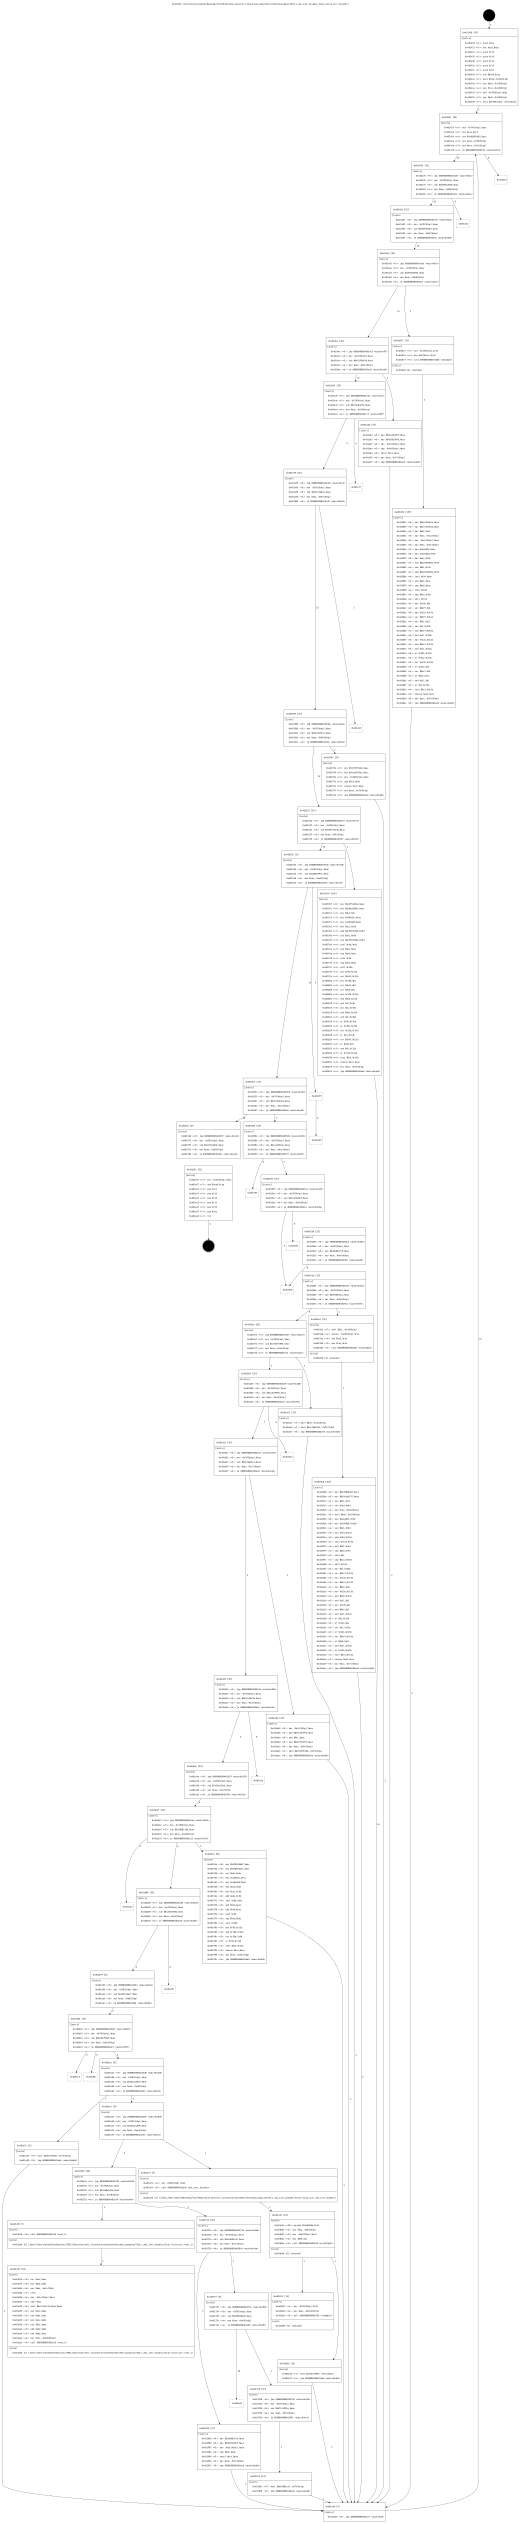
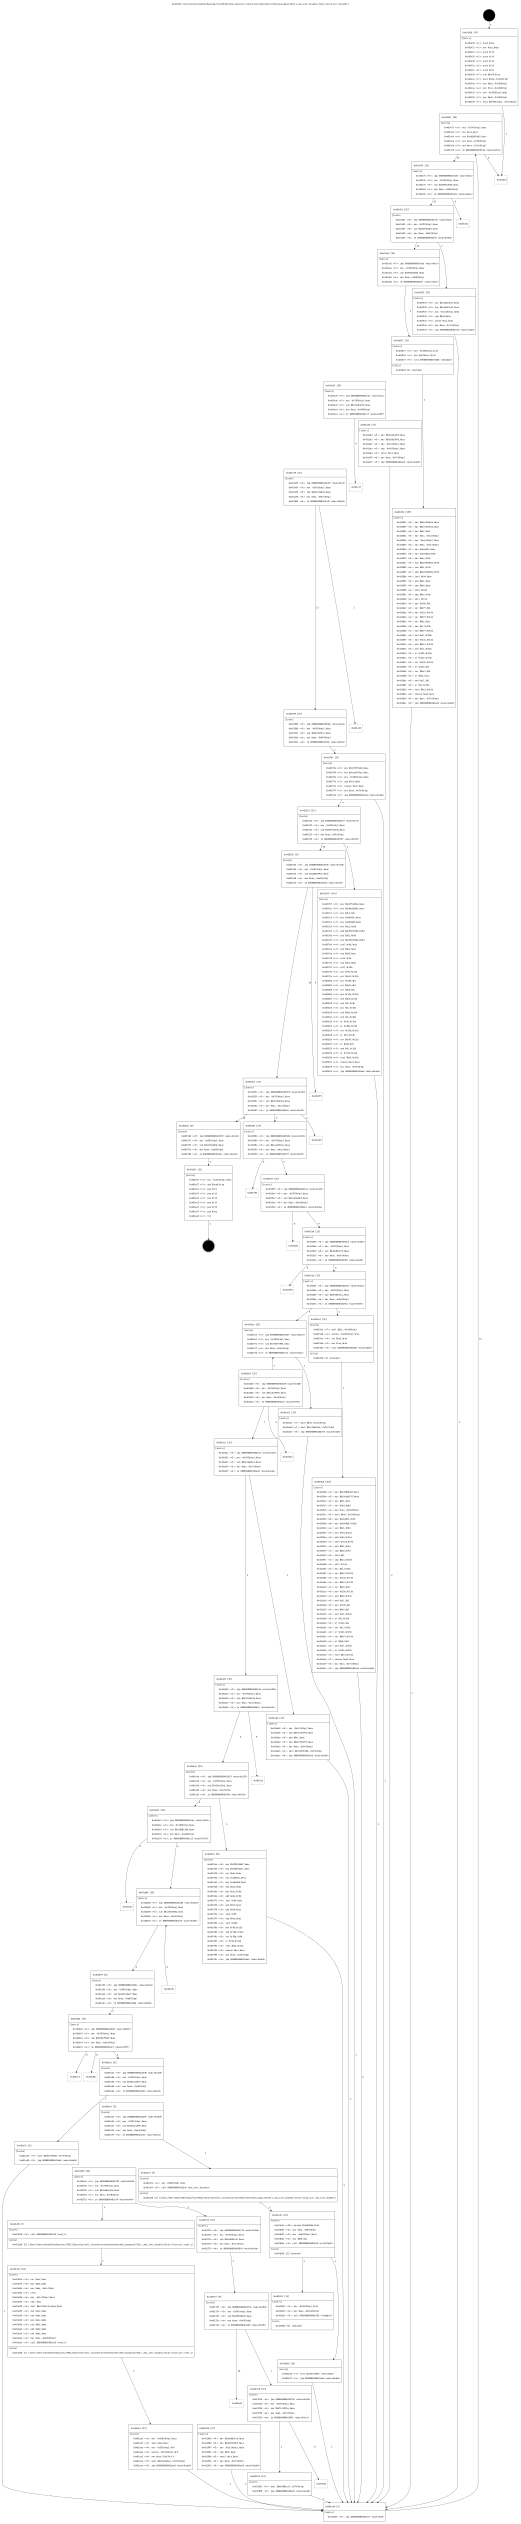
edge "0x401430 [47]" -> "0x40145f [23]": now "0x401430 [47]" -> "0x401b5a"
node "0x401933 [27]": added
node "0x4014be [25]": removed
edge "0x4014d7 [25]" -> "0x4014f0 [25]": removed, label "12"
edge "0x401509 [25]" -> "0x401522 [25]": now "0x401784 [27]" -> "0x401522 [25]"
edge "0x401b75" -> "0x401e69": now "0x401554 [25]" -> "0x401e69"
edge "0x40156d [25]" -> "0x401e54 [21]": added, label "1"
edge "0x40159f [25]" -> "0x401918": now "0x40159f [25]" -> "0x4015b8 [25]"
edge "0x4015b8 [25]" -> "0x4015d1 [25]": added, label "9"
edge "0x4015ea [25]" -> "0x401603 [25]": reversed
edge "0x4017b7 [144]" -> "0x401ee0 [5]": label " 14" -> " 1"
edge "0x401667 [25]" -> "0x40194e [83]": now "0x40164e [25]" -> "0x40194e [83]"
edge "0x401680 [25]" -> "0x401e35": reversed
edge "0x4016cb [25]" -> "0x4016e4 [25]": removed, label "4"
edge "0x4016e4 [25]" -> "0x4016fd [25]": removed, label "3"
edge "0x401716 [25]" -> "0x4018fd [27]": removed, label "1"
node "0x401ab1 [33]": added
node "0x401761": added
